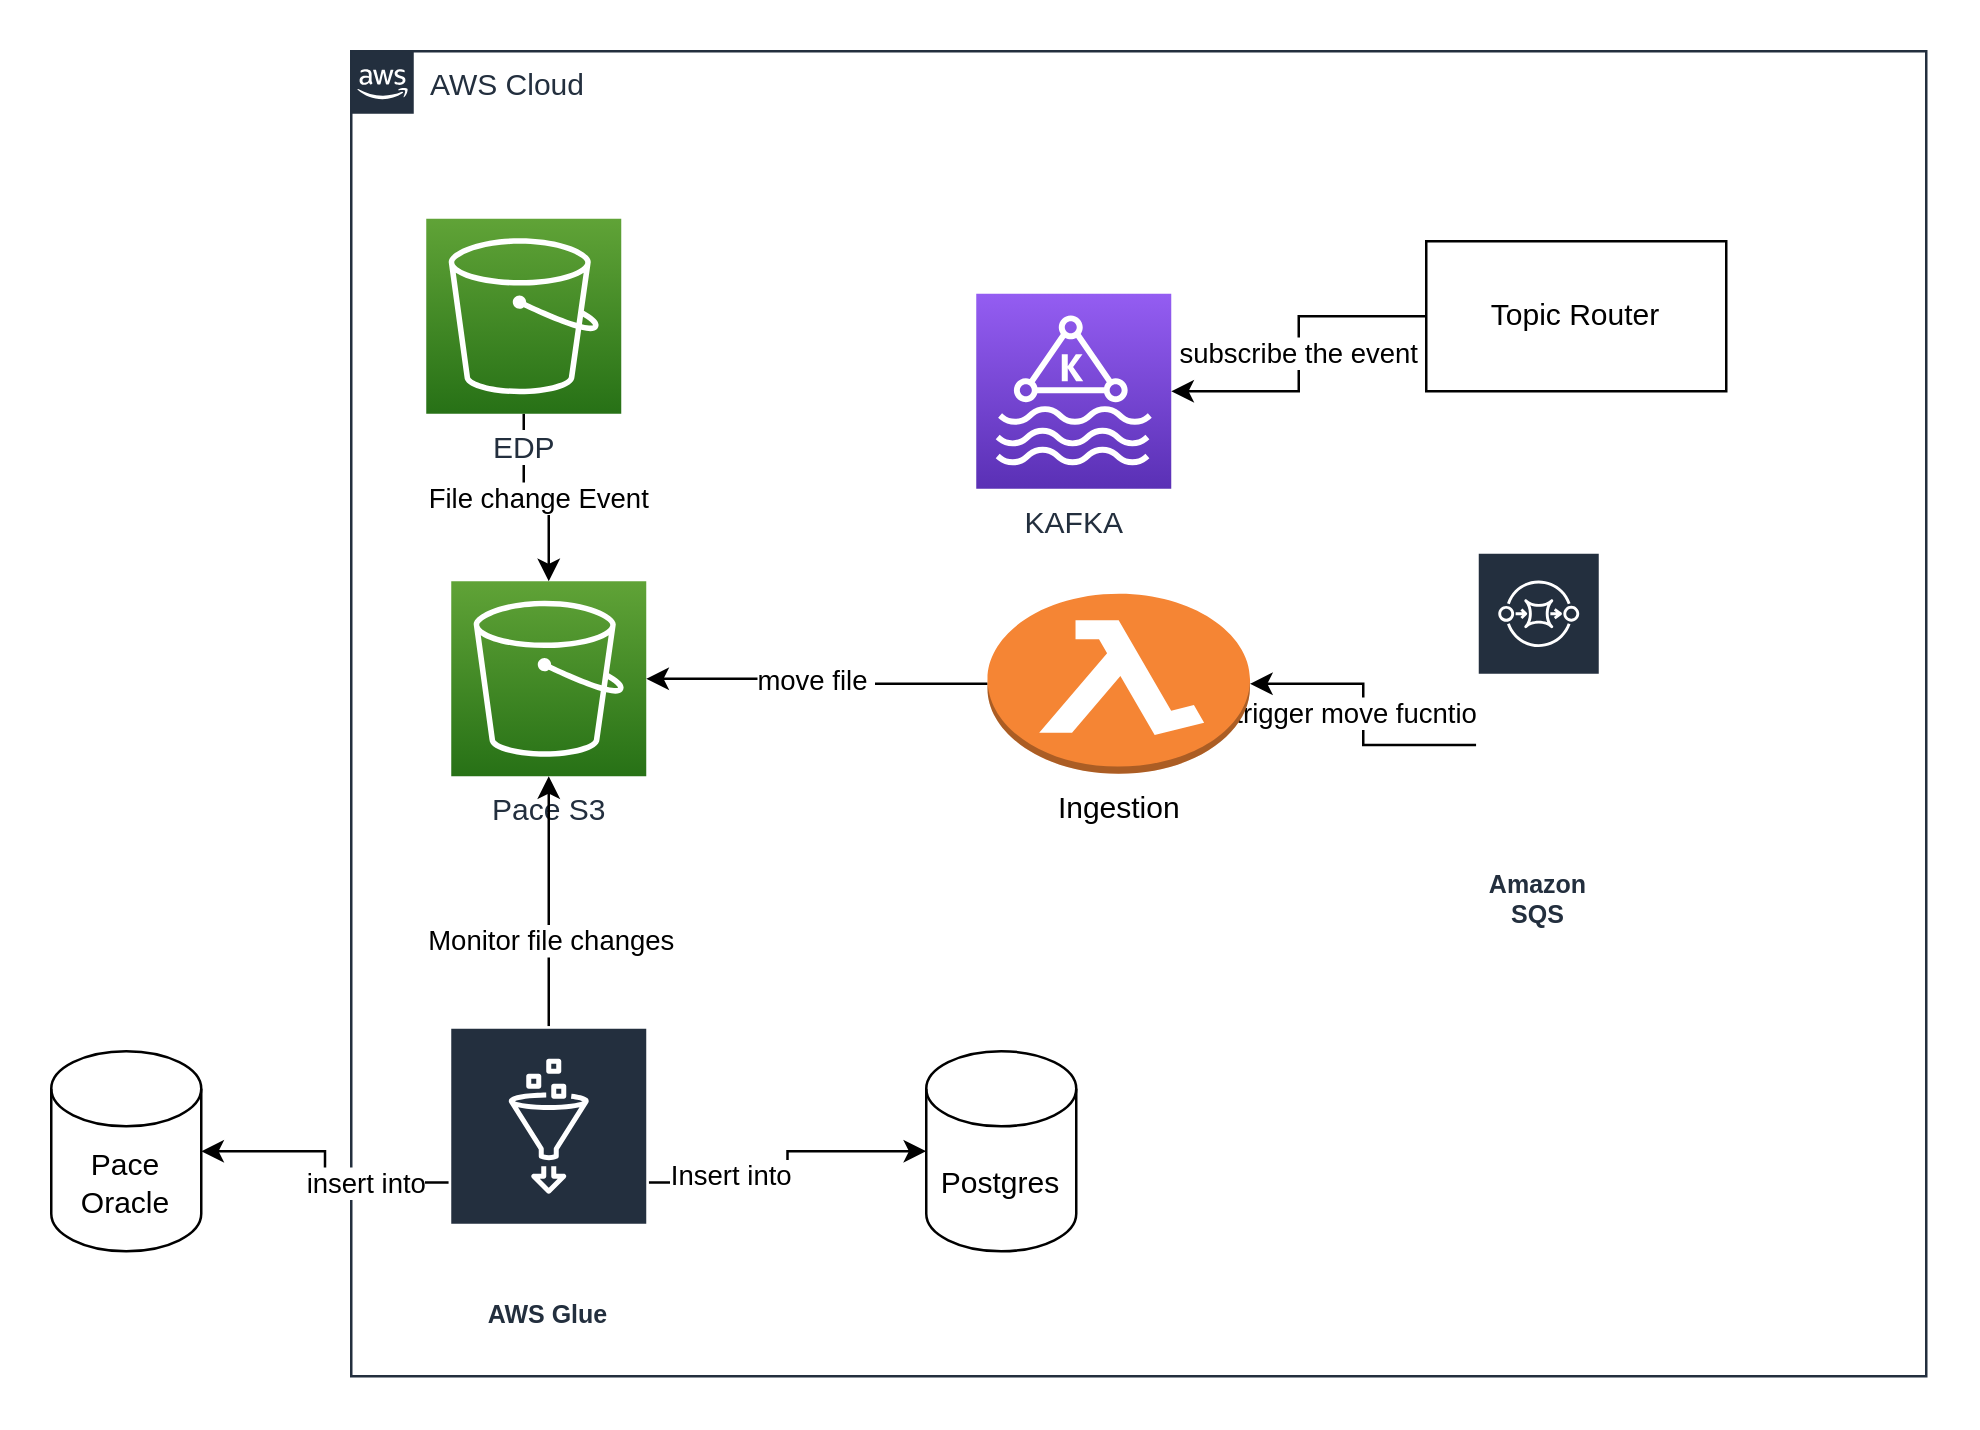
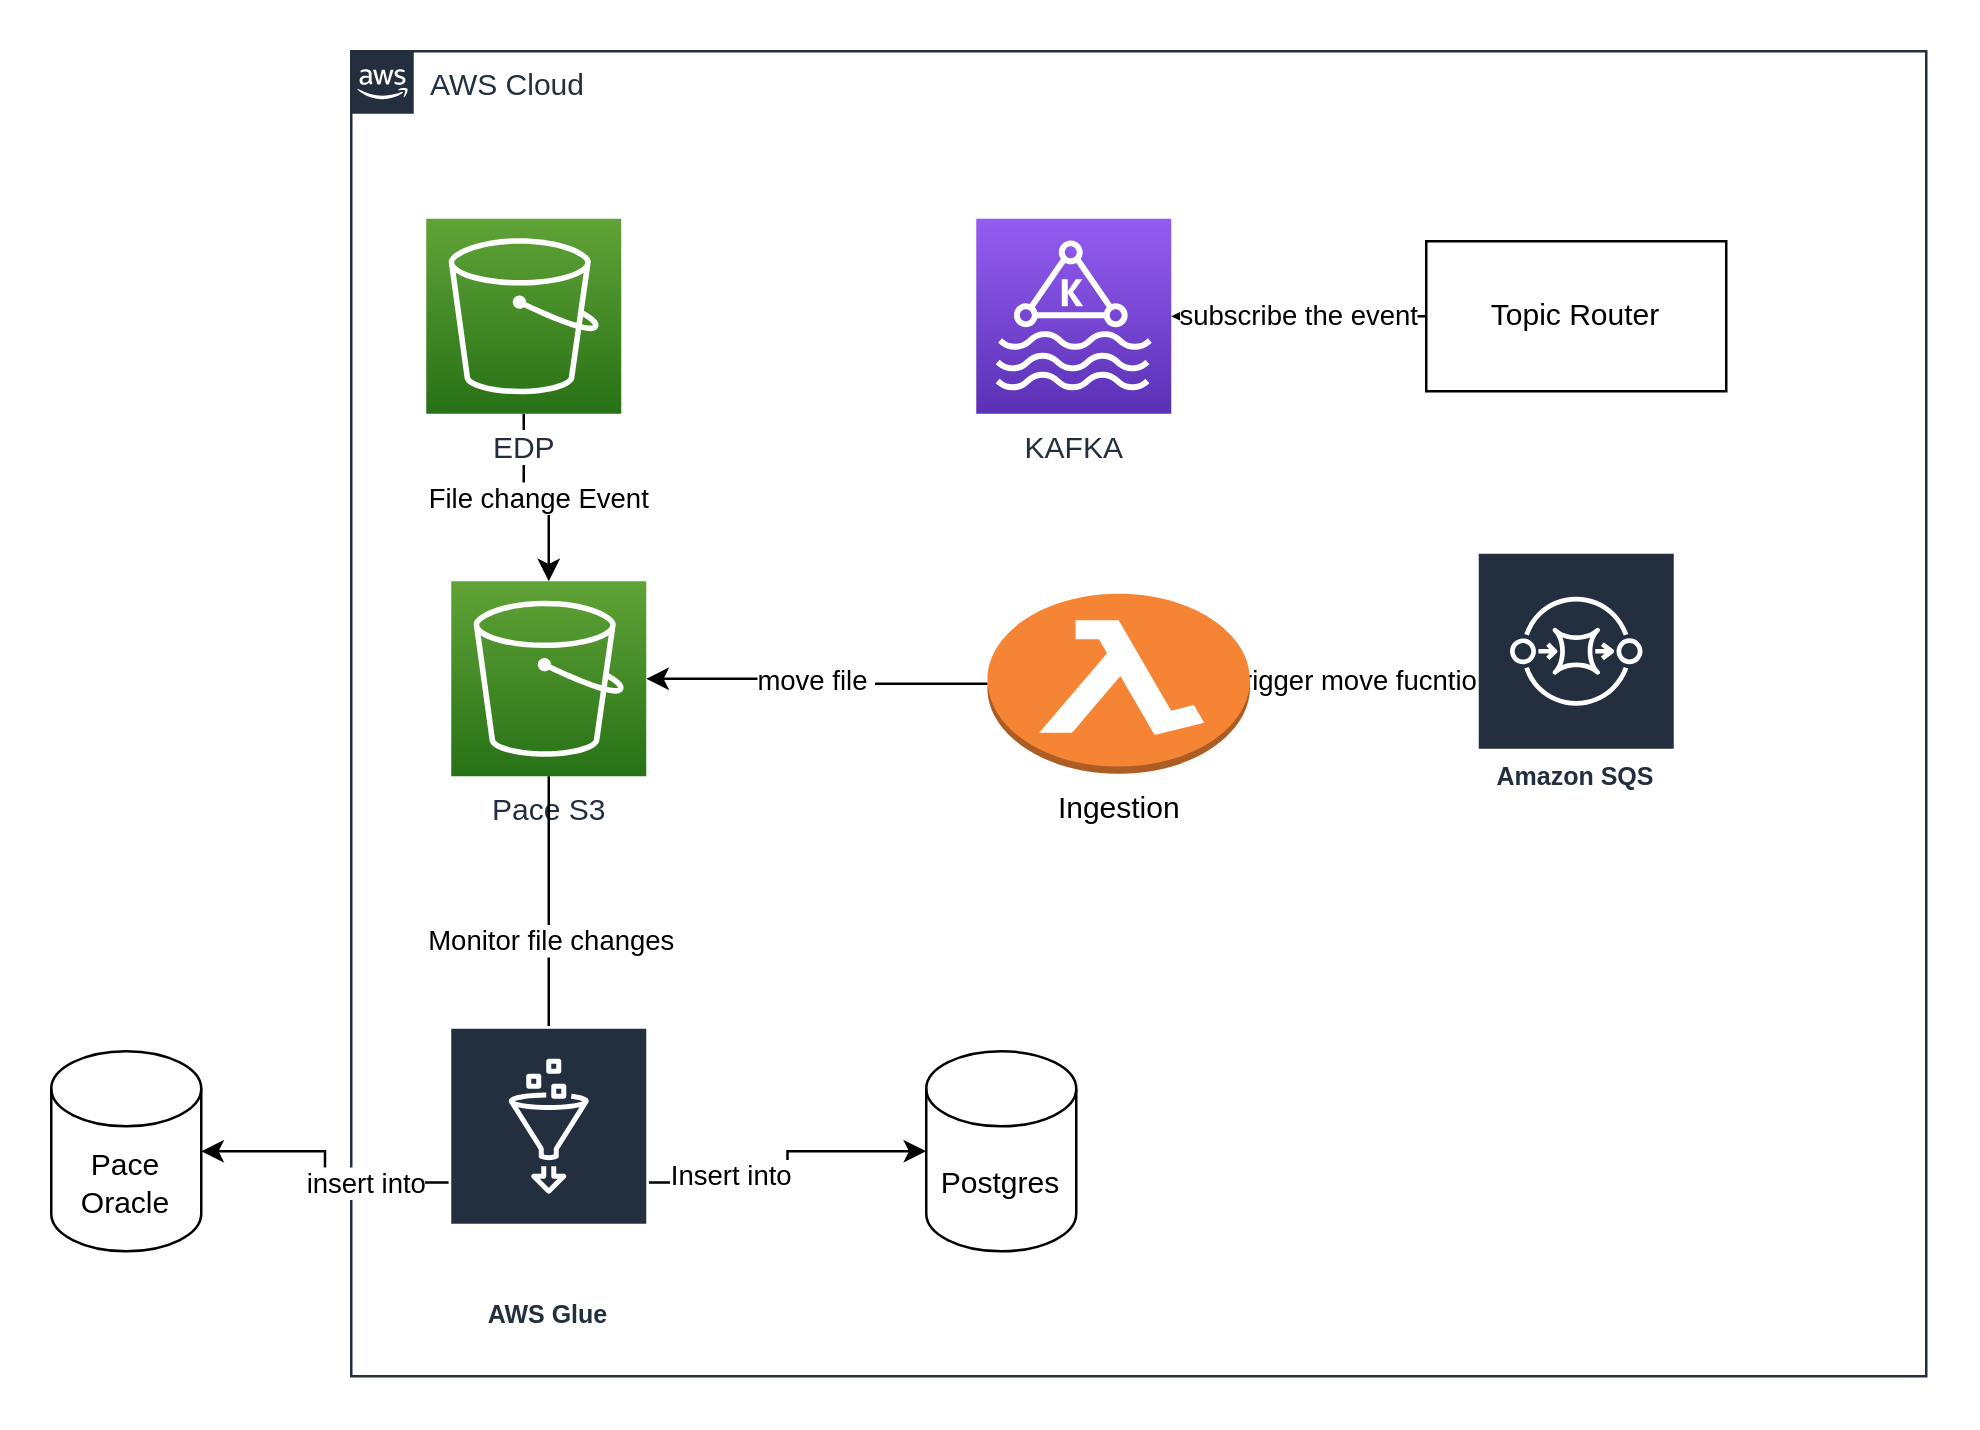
node "KAFKA": moved (1074, 391) -> (1074, 316)
node "Amazon SQS": size 125x388 -> 200x250
edge "AWS Glue" -> "Pace S3": arrowhead classic -> none
